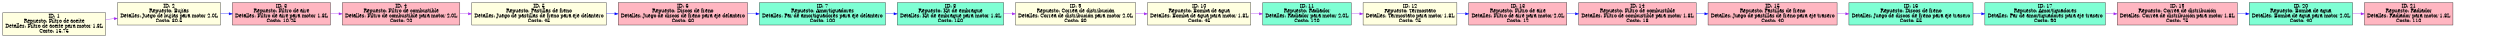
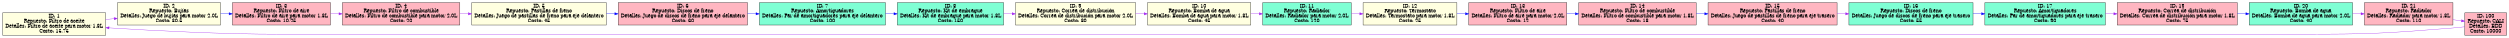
node "ID: 100 Repuesto: CALI Detalles: EDD Costo: 10000": added
